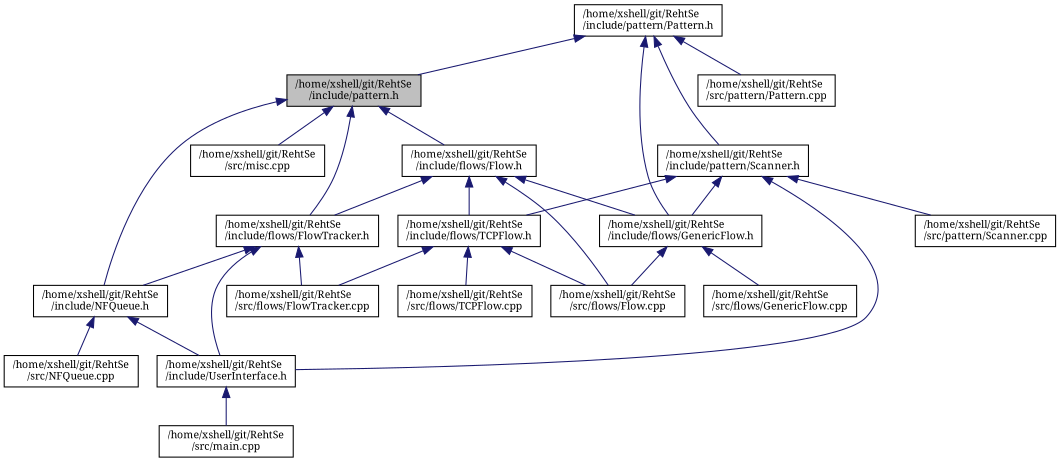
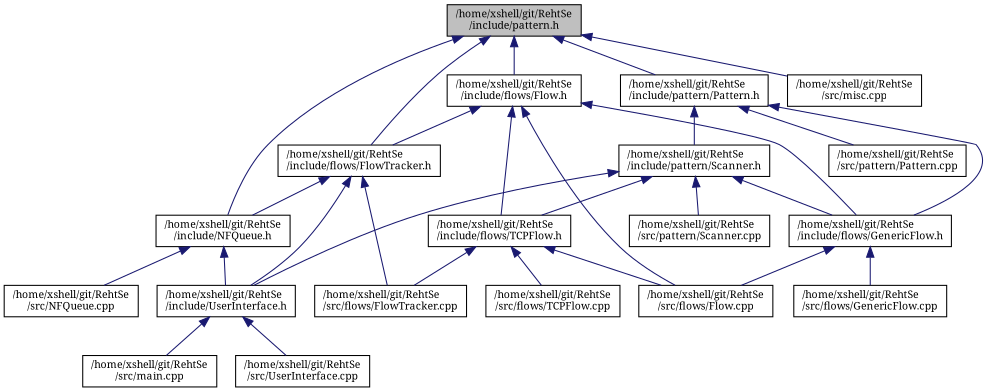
edge "/home/xshell/git/RehtSe /include/pattern.h" -> "/home/xshell/git/RehtSe /include/pattern/Pattern.h": reversed
node "/home/xshell/git/RehtSe /src/UserInterface.cpp": added
